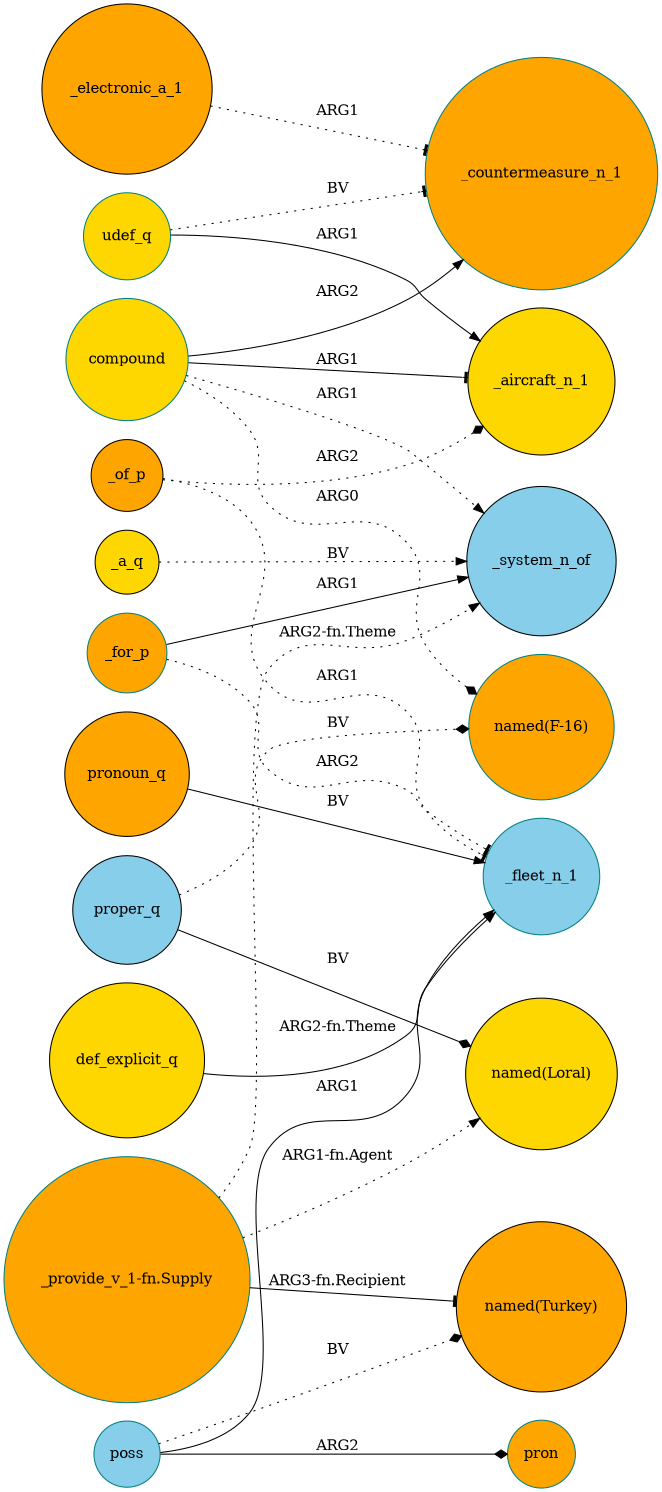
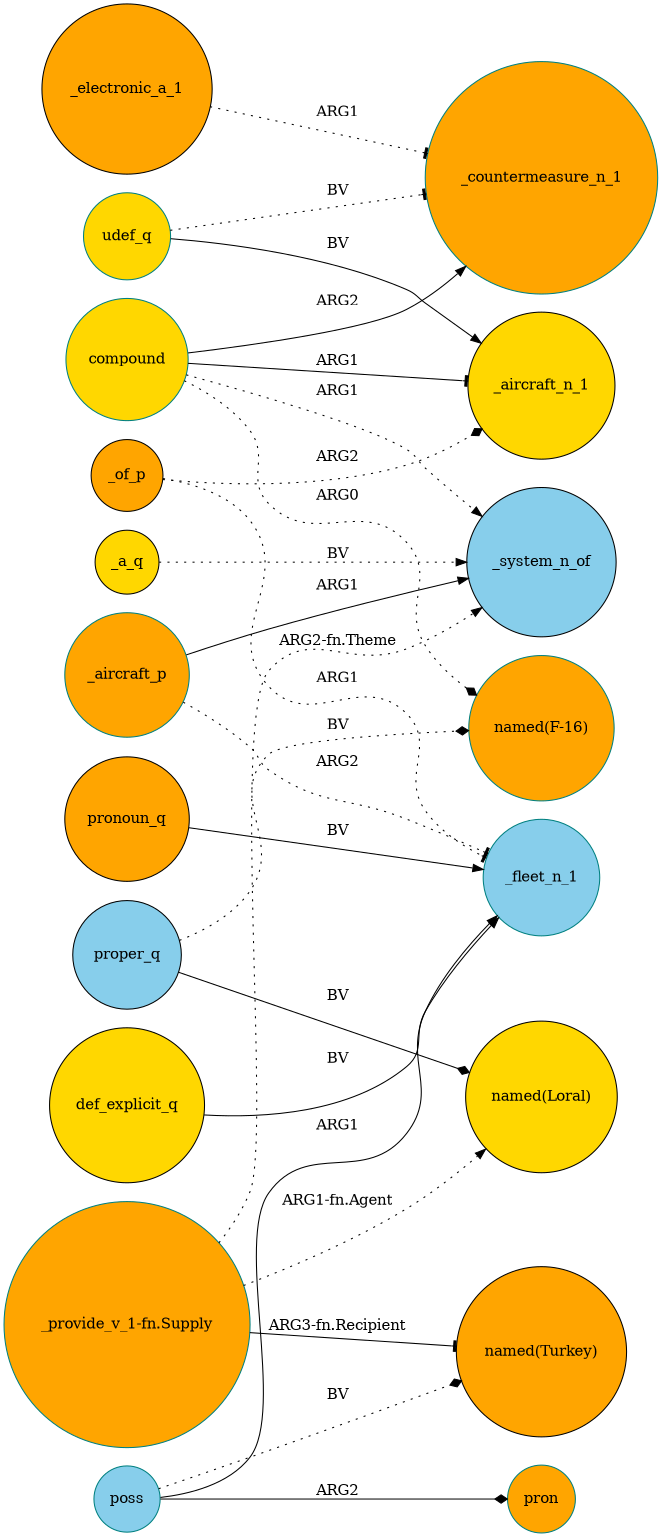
edge "udef_q" -> "_aircraft_n_1": label "ARG1" -> "BV"
node "_for_p": label "_for_p" -> "_aircraft_p"
edge "def_explicit_q" -> "_fleet_n_1": label "ARG2-fn.Theme" -> "BV"
